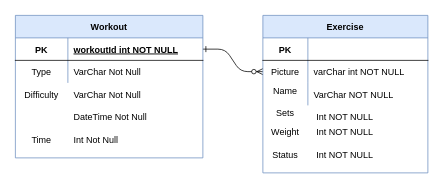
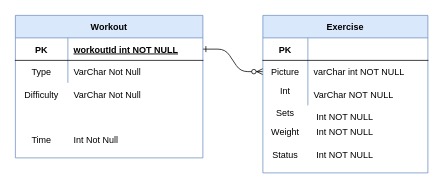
node "Name": label "Name" -> "Int"
node "DateTime Not Null": removed
